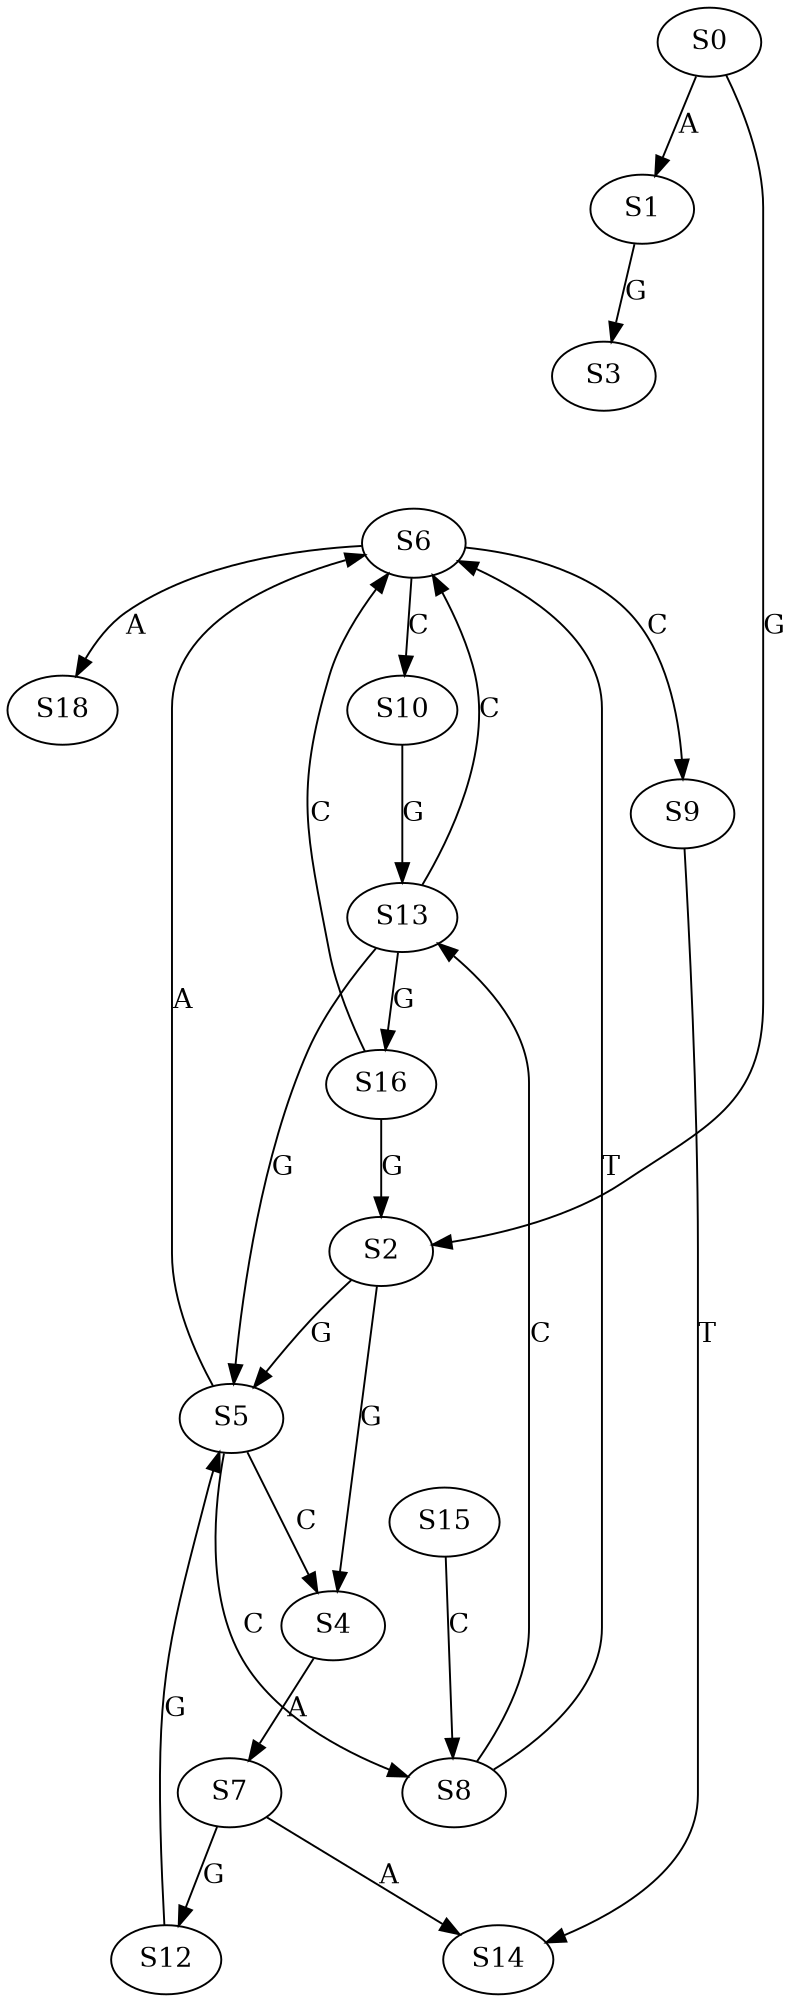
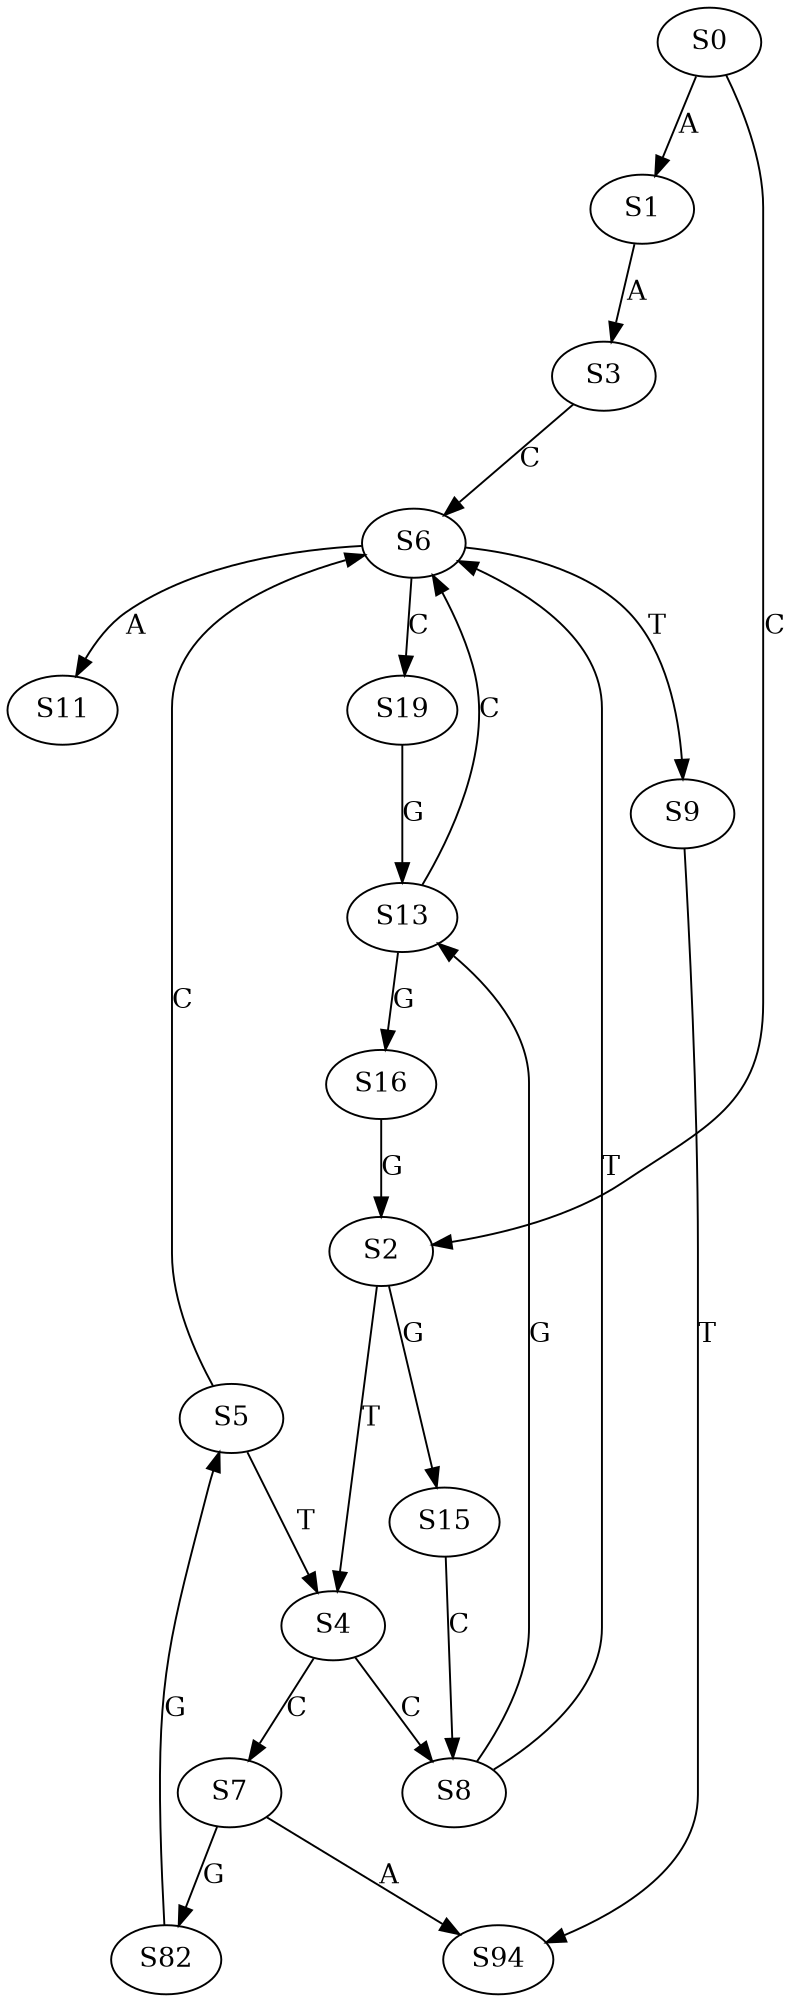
edge "S1" -> "S3": label "G" -> "A"
edge "S6" -> "S9": label "C" -> "T"
edge "S0" -> "S2": label "G" -> "C"
node "S18": label "S18" -> "S11"
node "S10": label "S10" -> "S19"
edge "S16" -> "S6": now "S3" -> "S6"
edge "S5" -> "S6": label "A" -> "C"
edge "S13" -> "S5": removed, label "G"
edge "S2" -> "S5": now "S2" -> "S15"
edge "S8" -> "S13": label "C" -> "G"
edge "S2" -> "S4": label "G" -> "T"
edge "S5" -> "S4": label "C" -> "T"
edge "S5" -> "S8": now "S4" -> "S8"
edge "S4" -> "S7": label "A" -> "C"
node "S12": label "S12" -> "S82"
node "S14": label "S14" -> "S94"
